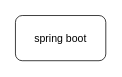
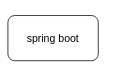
node "spring boot": moved (60, 38) -> (53, 38)
